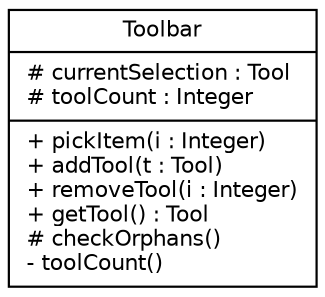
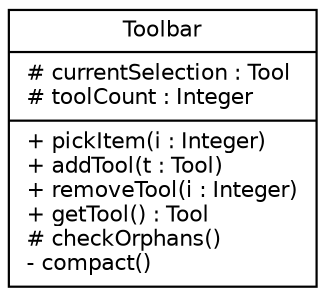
node "Toolbar": text "- toolCount()" -> "- compact()"
